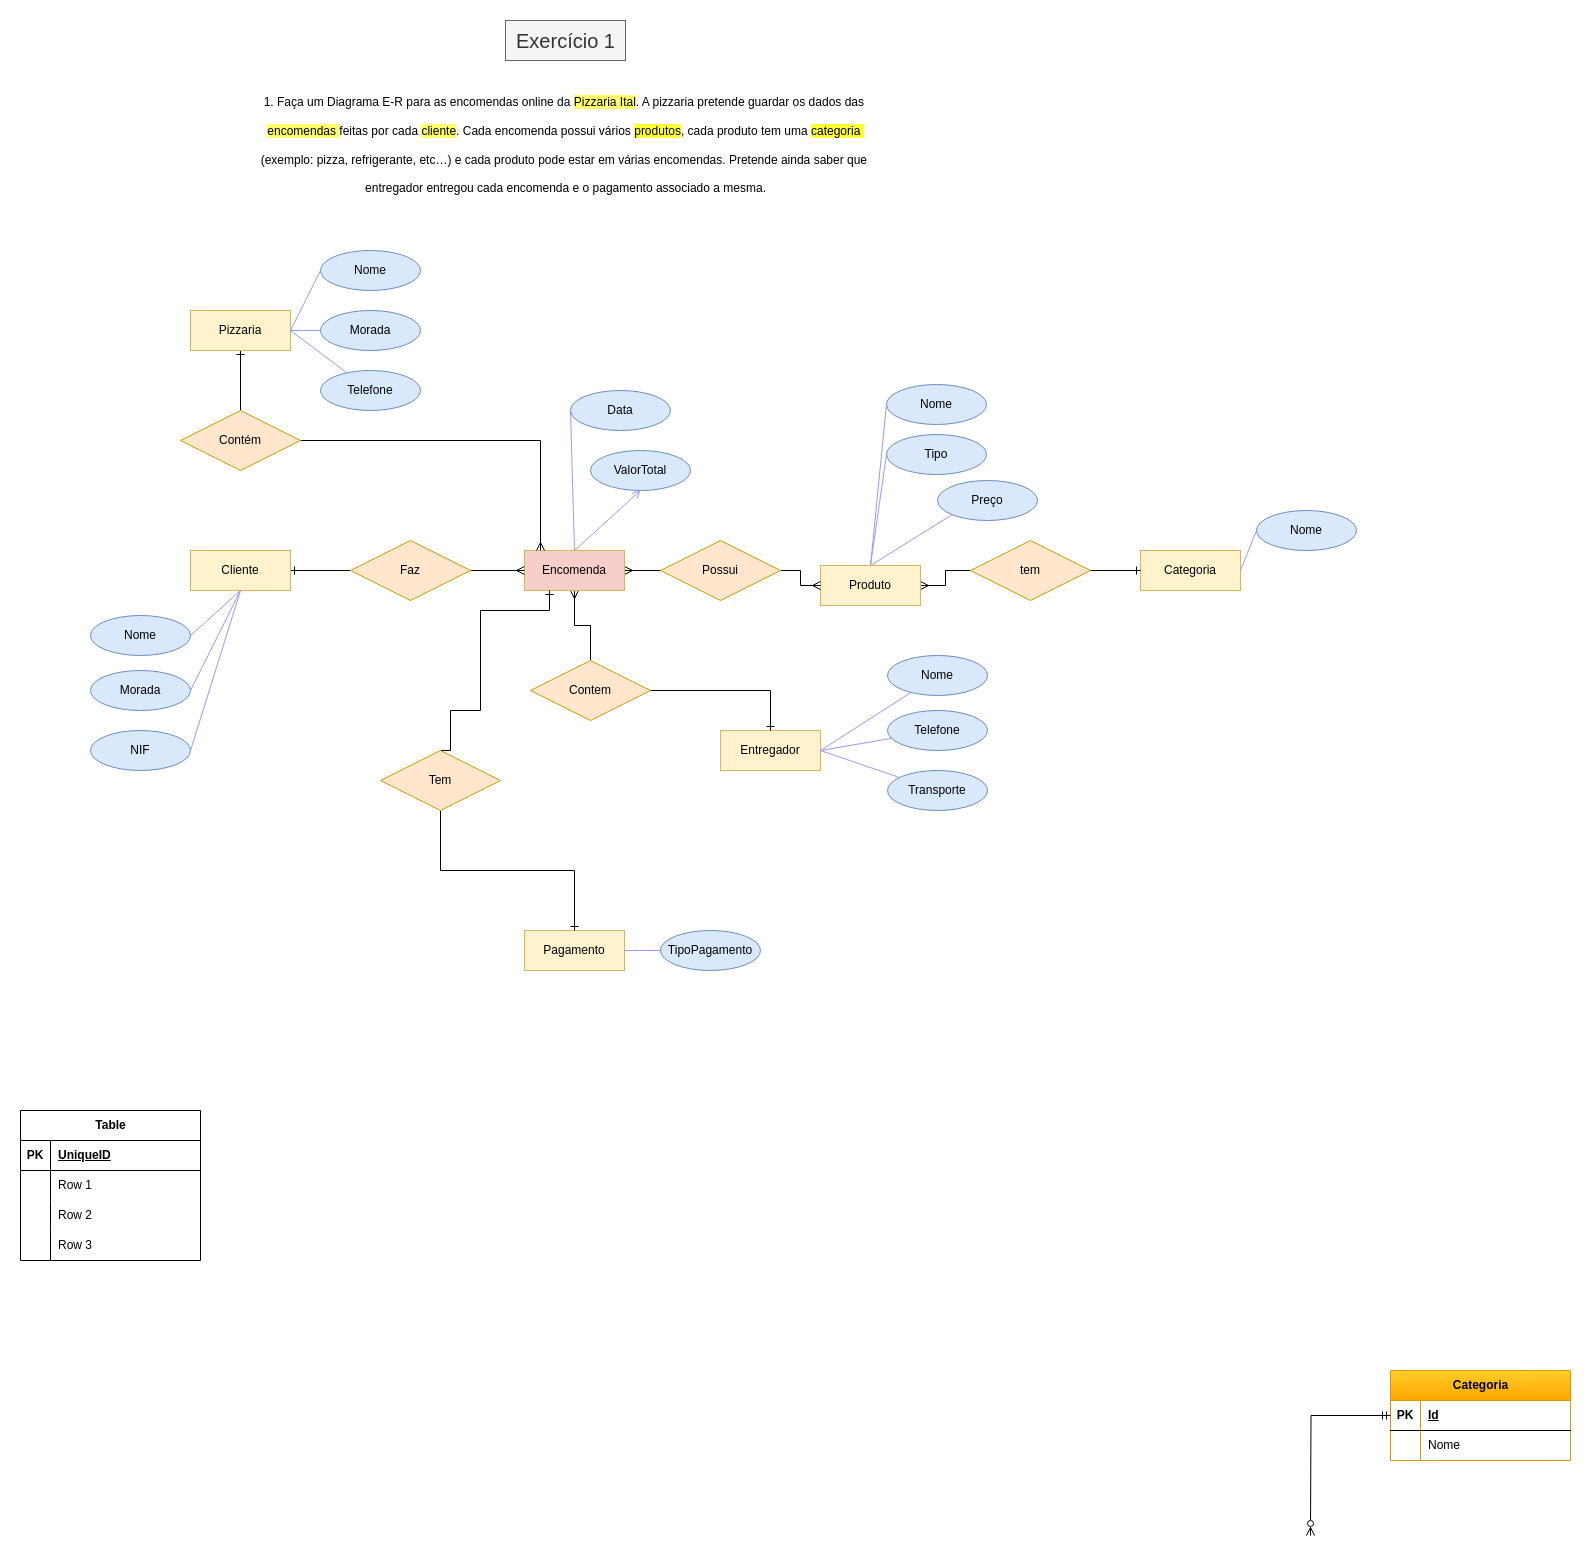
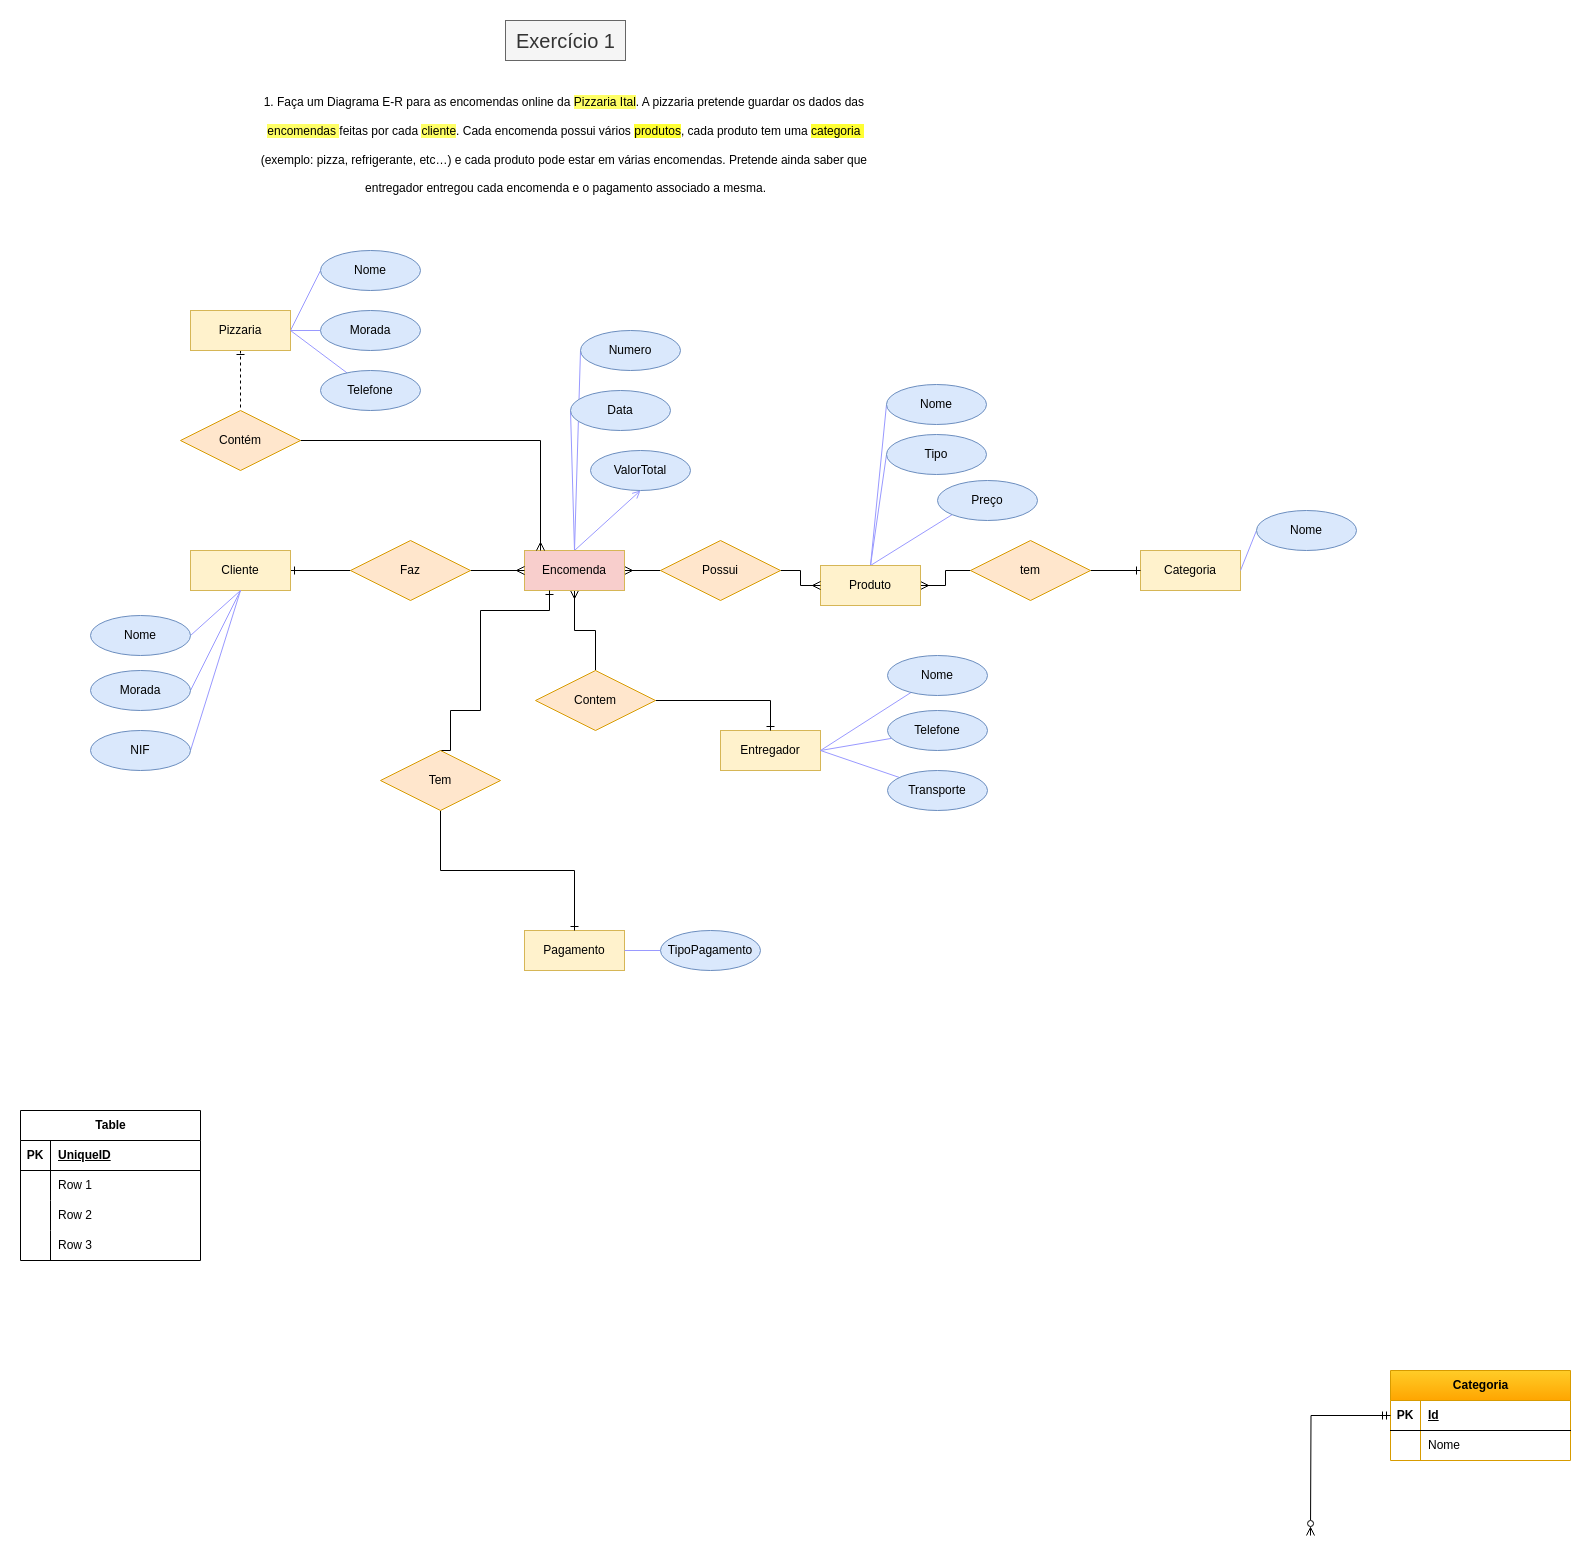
node "Numero": added
edge "Contém" -> "Pizzaria": style solid -> dashed
edge "Numero" -- "Encomenda": added
node "Contem": moved (591, 691) -> (596, 701)
